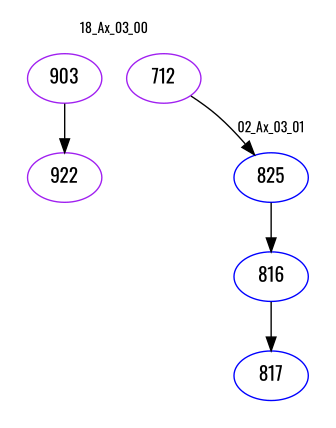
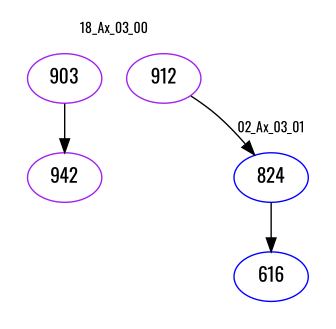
node "712": label "712" -> "912"
node "922": label "922" -> "942"
node "825": label "825" -> "824"
node "816": label "816" -> "616"
node "817": removed
